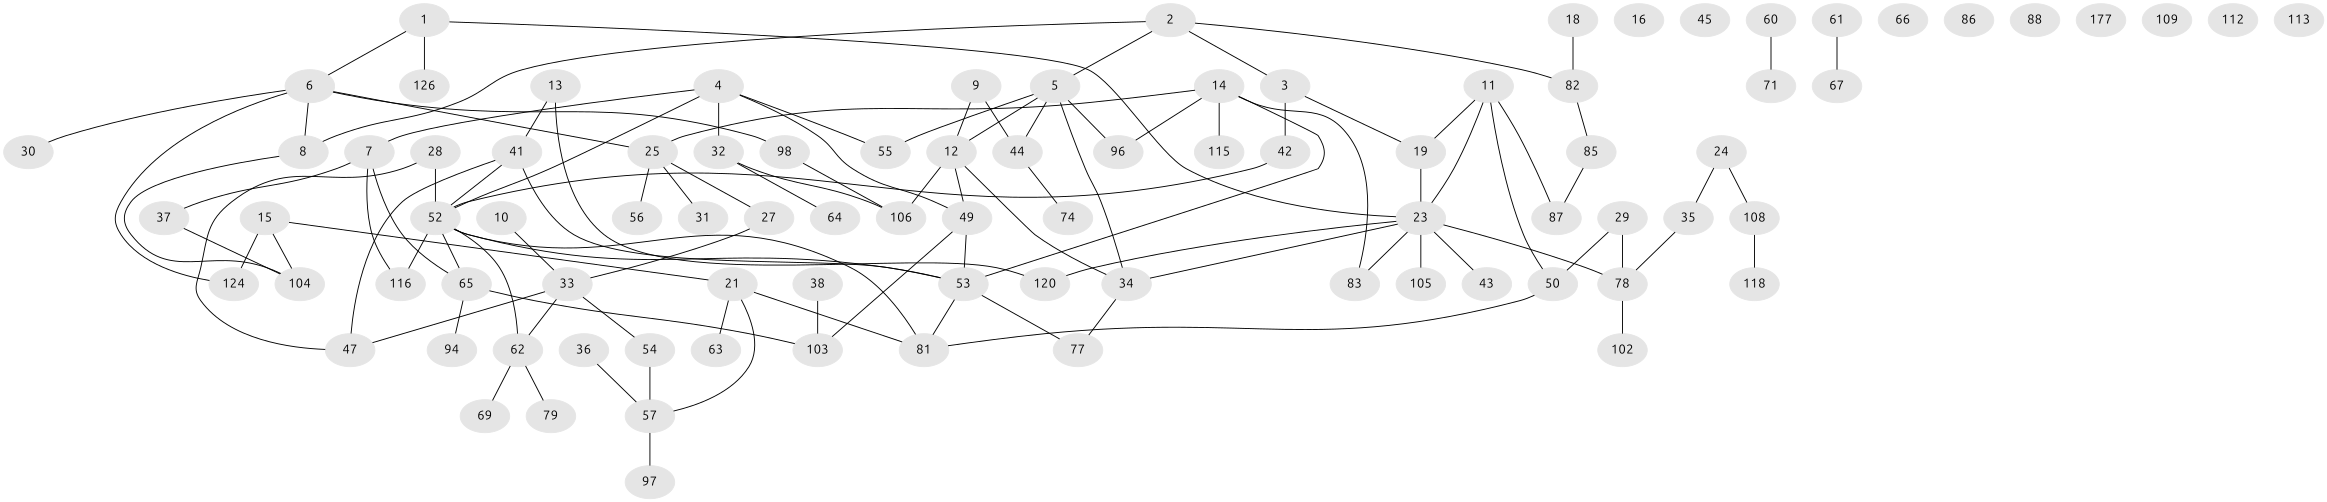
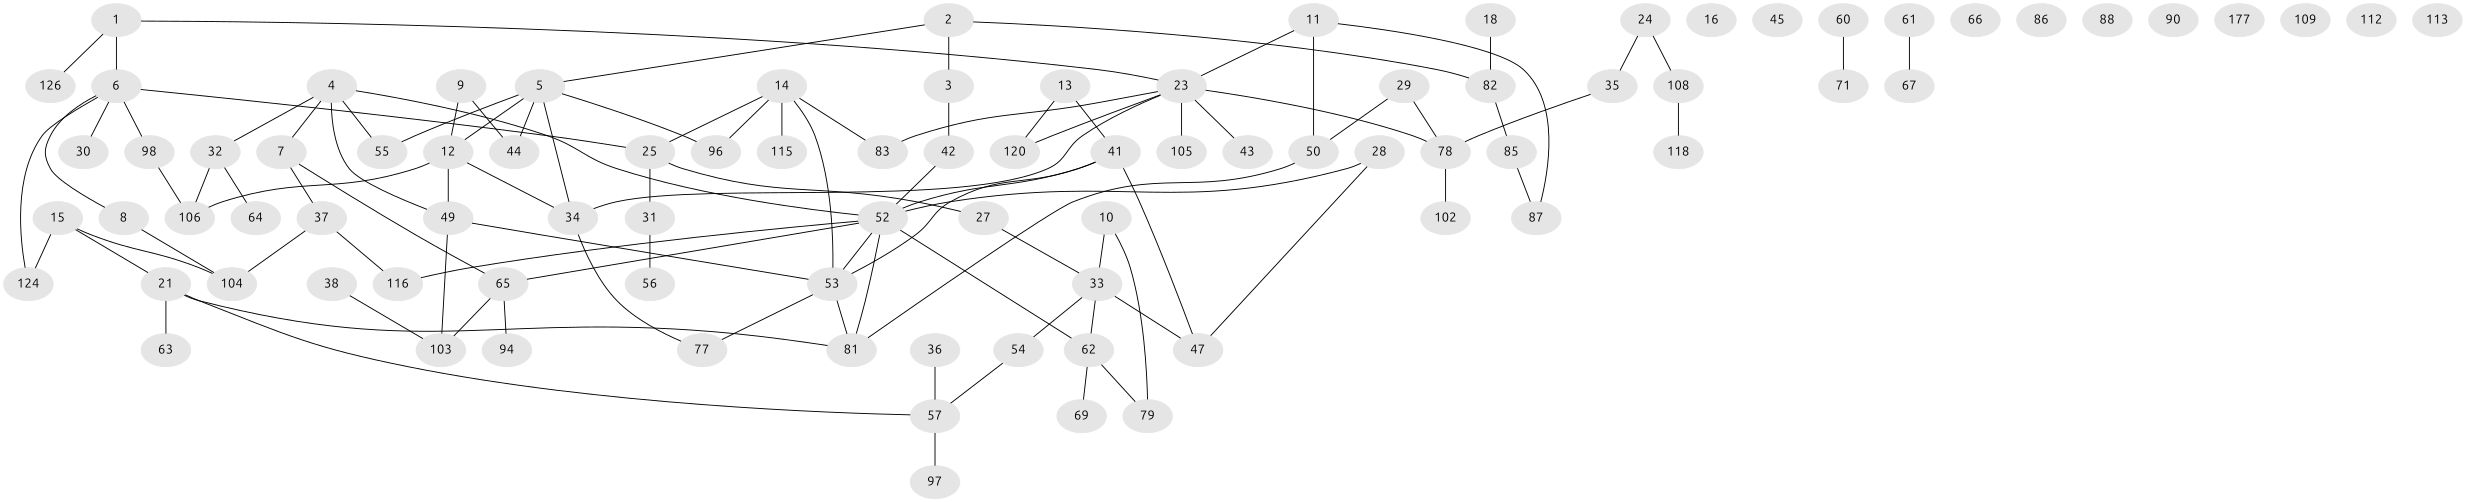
node "90": added
edge "2" -- "8": removed
node "19": removed
edge "25" -- "56": now "31" -- "56"
node "74": removed
edge "7" -- "116": now "37" -- "116"
edge "10" -- "79": added
